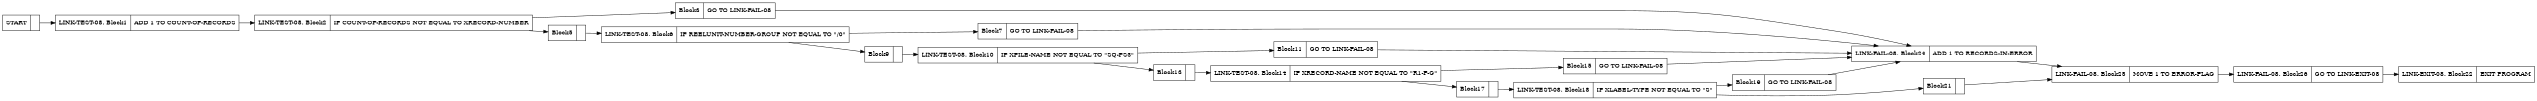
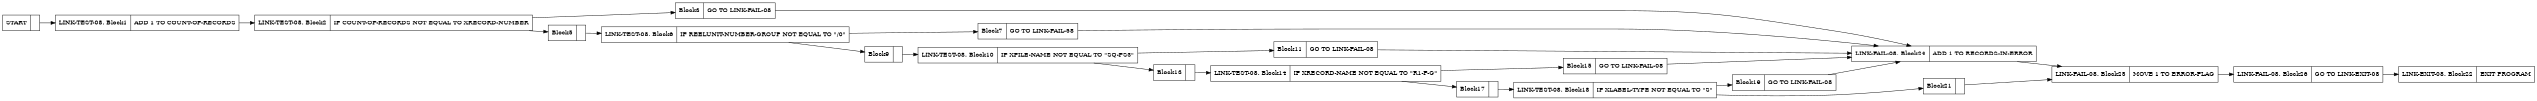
node "Block7": text "GO TO LINK-FAIL-08" -> "GO TO LINK-FAIL-58"
